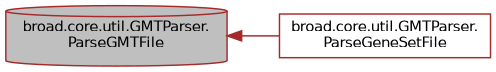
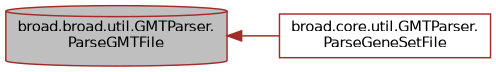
node "broad.core.util.GMTParser. ParseGMTFile": label "broad.core.util.GMTParser. ParseGMTFile" -> "broad.broad.util.GMTParser. ParseGMTFile"
